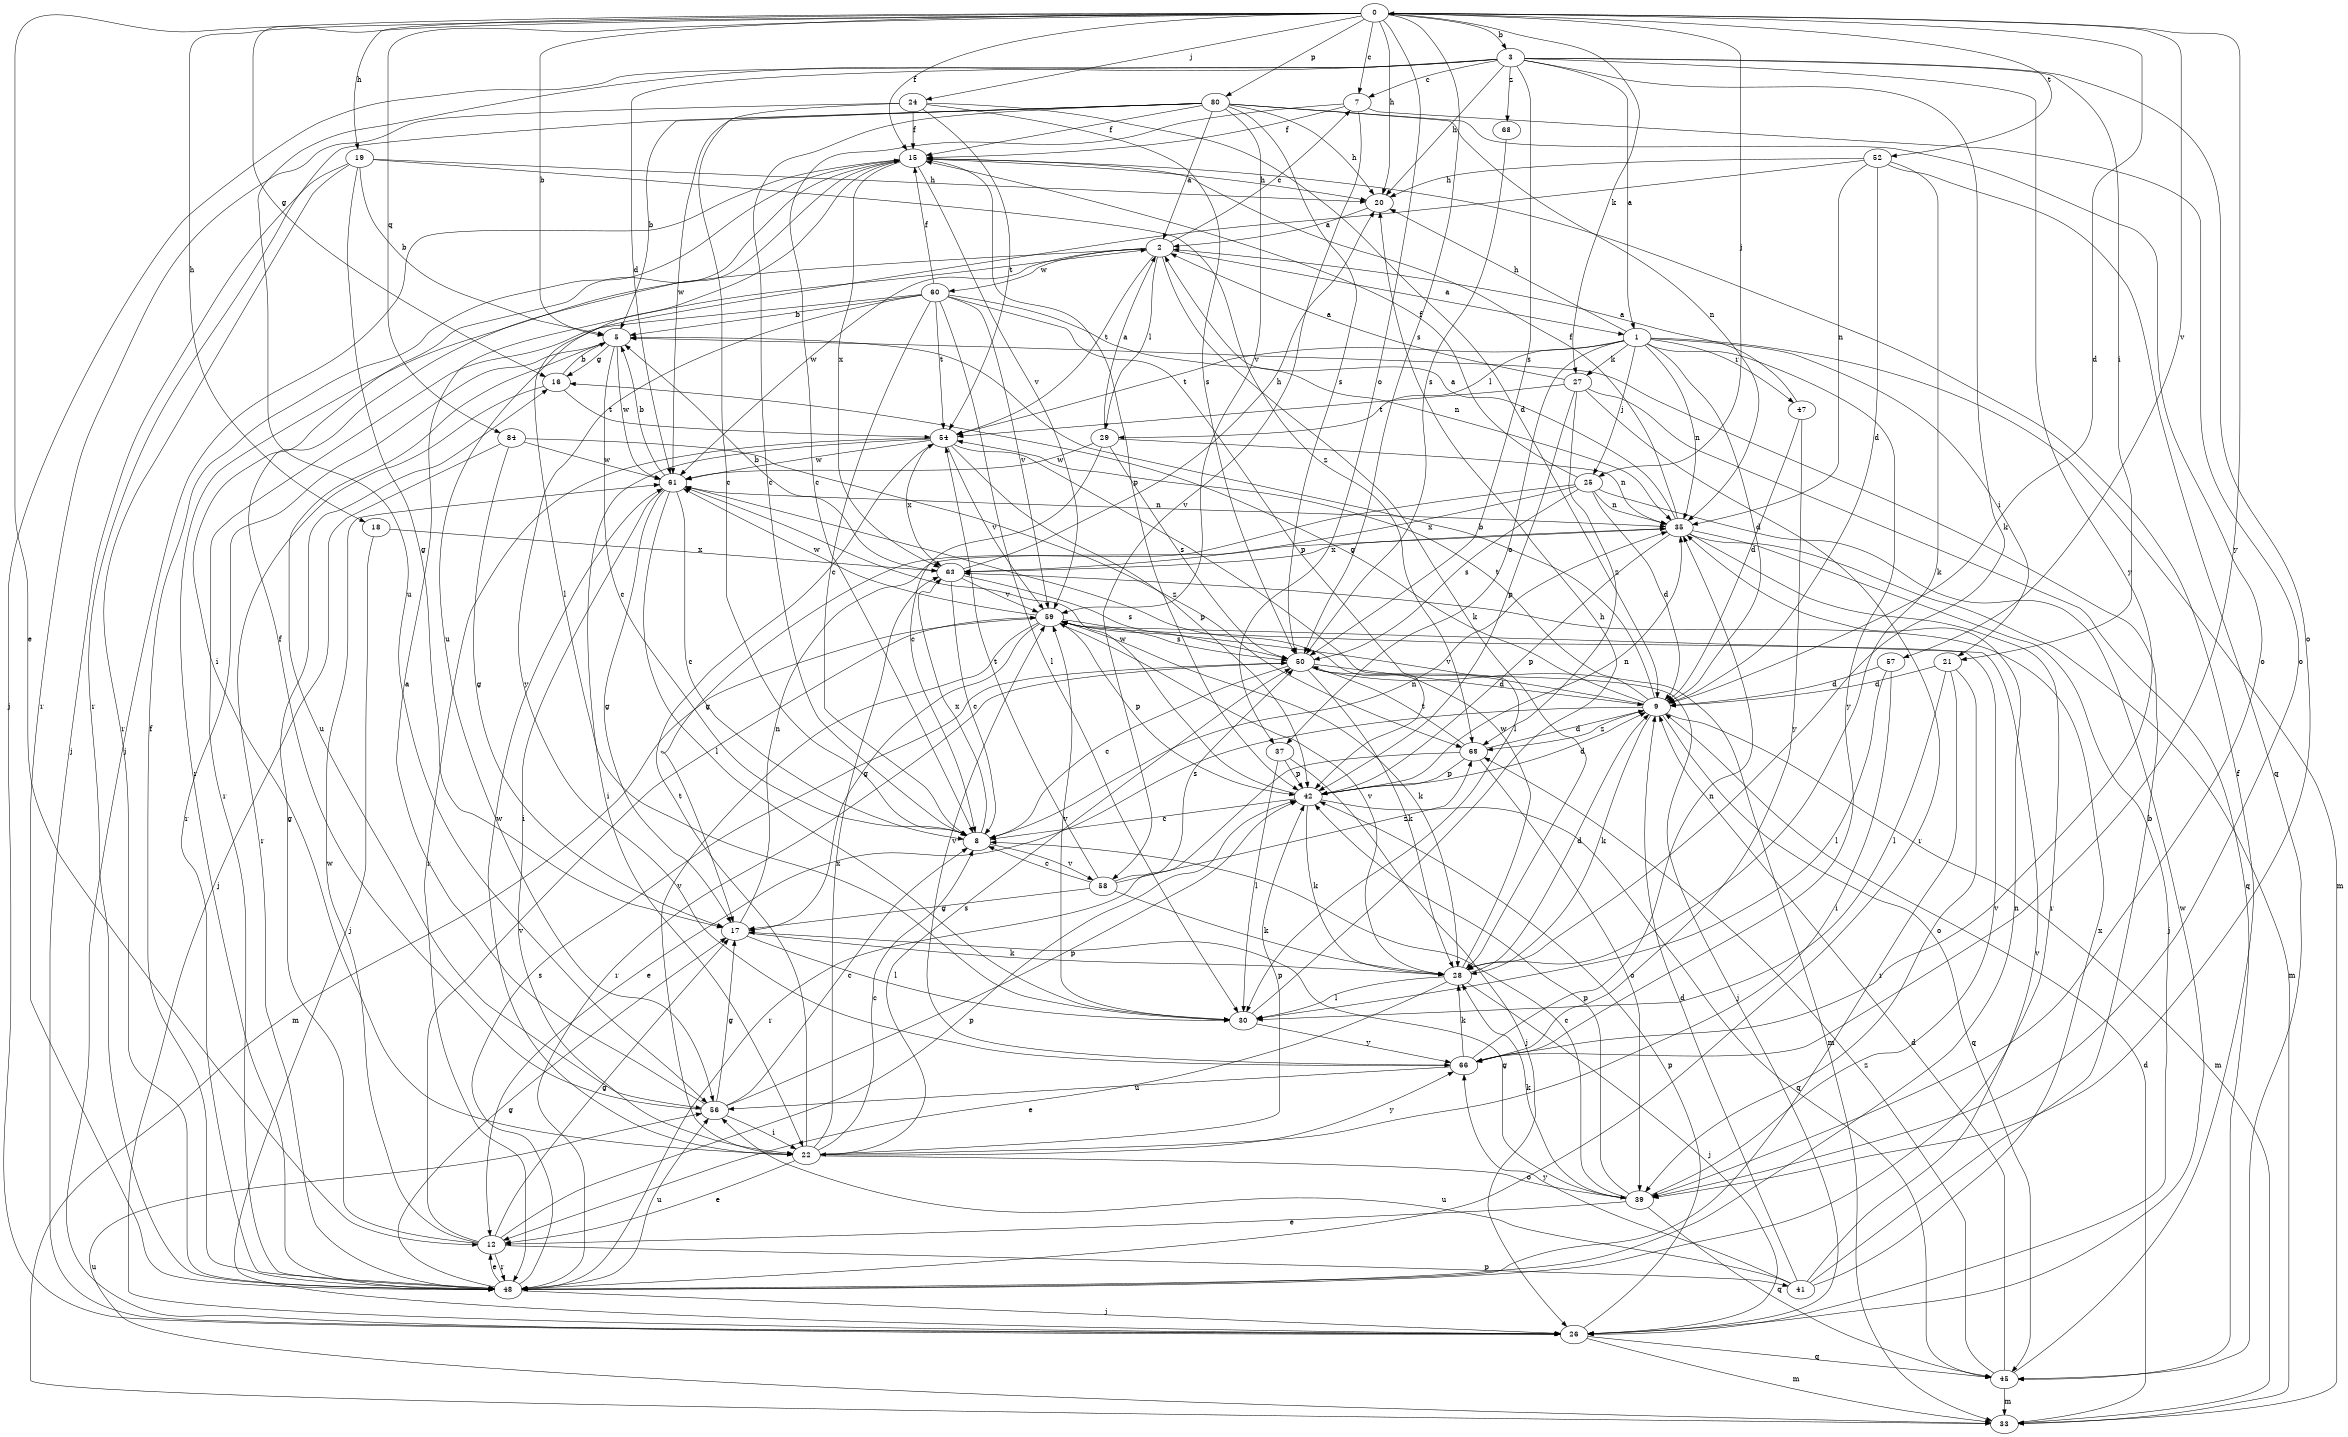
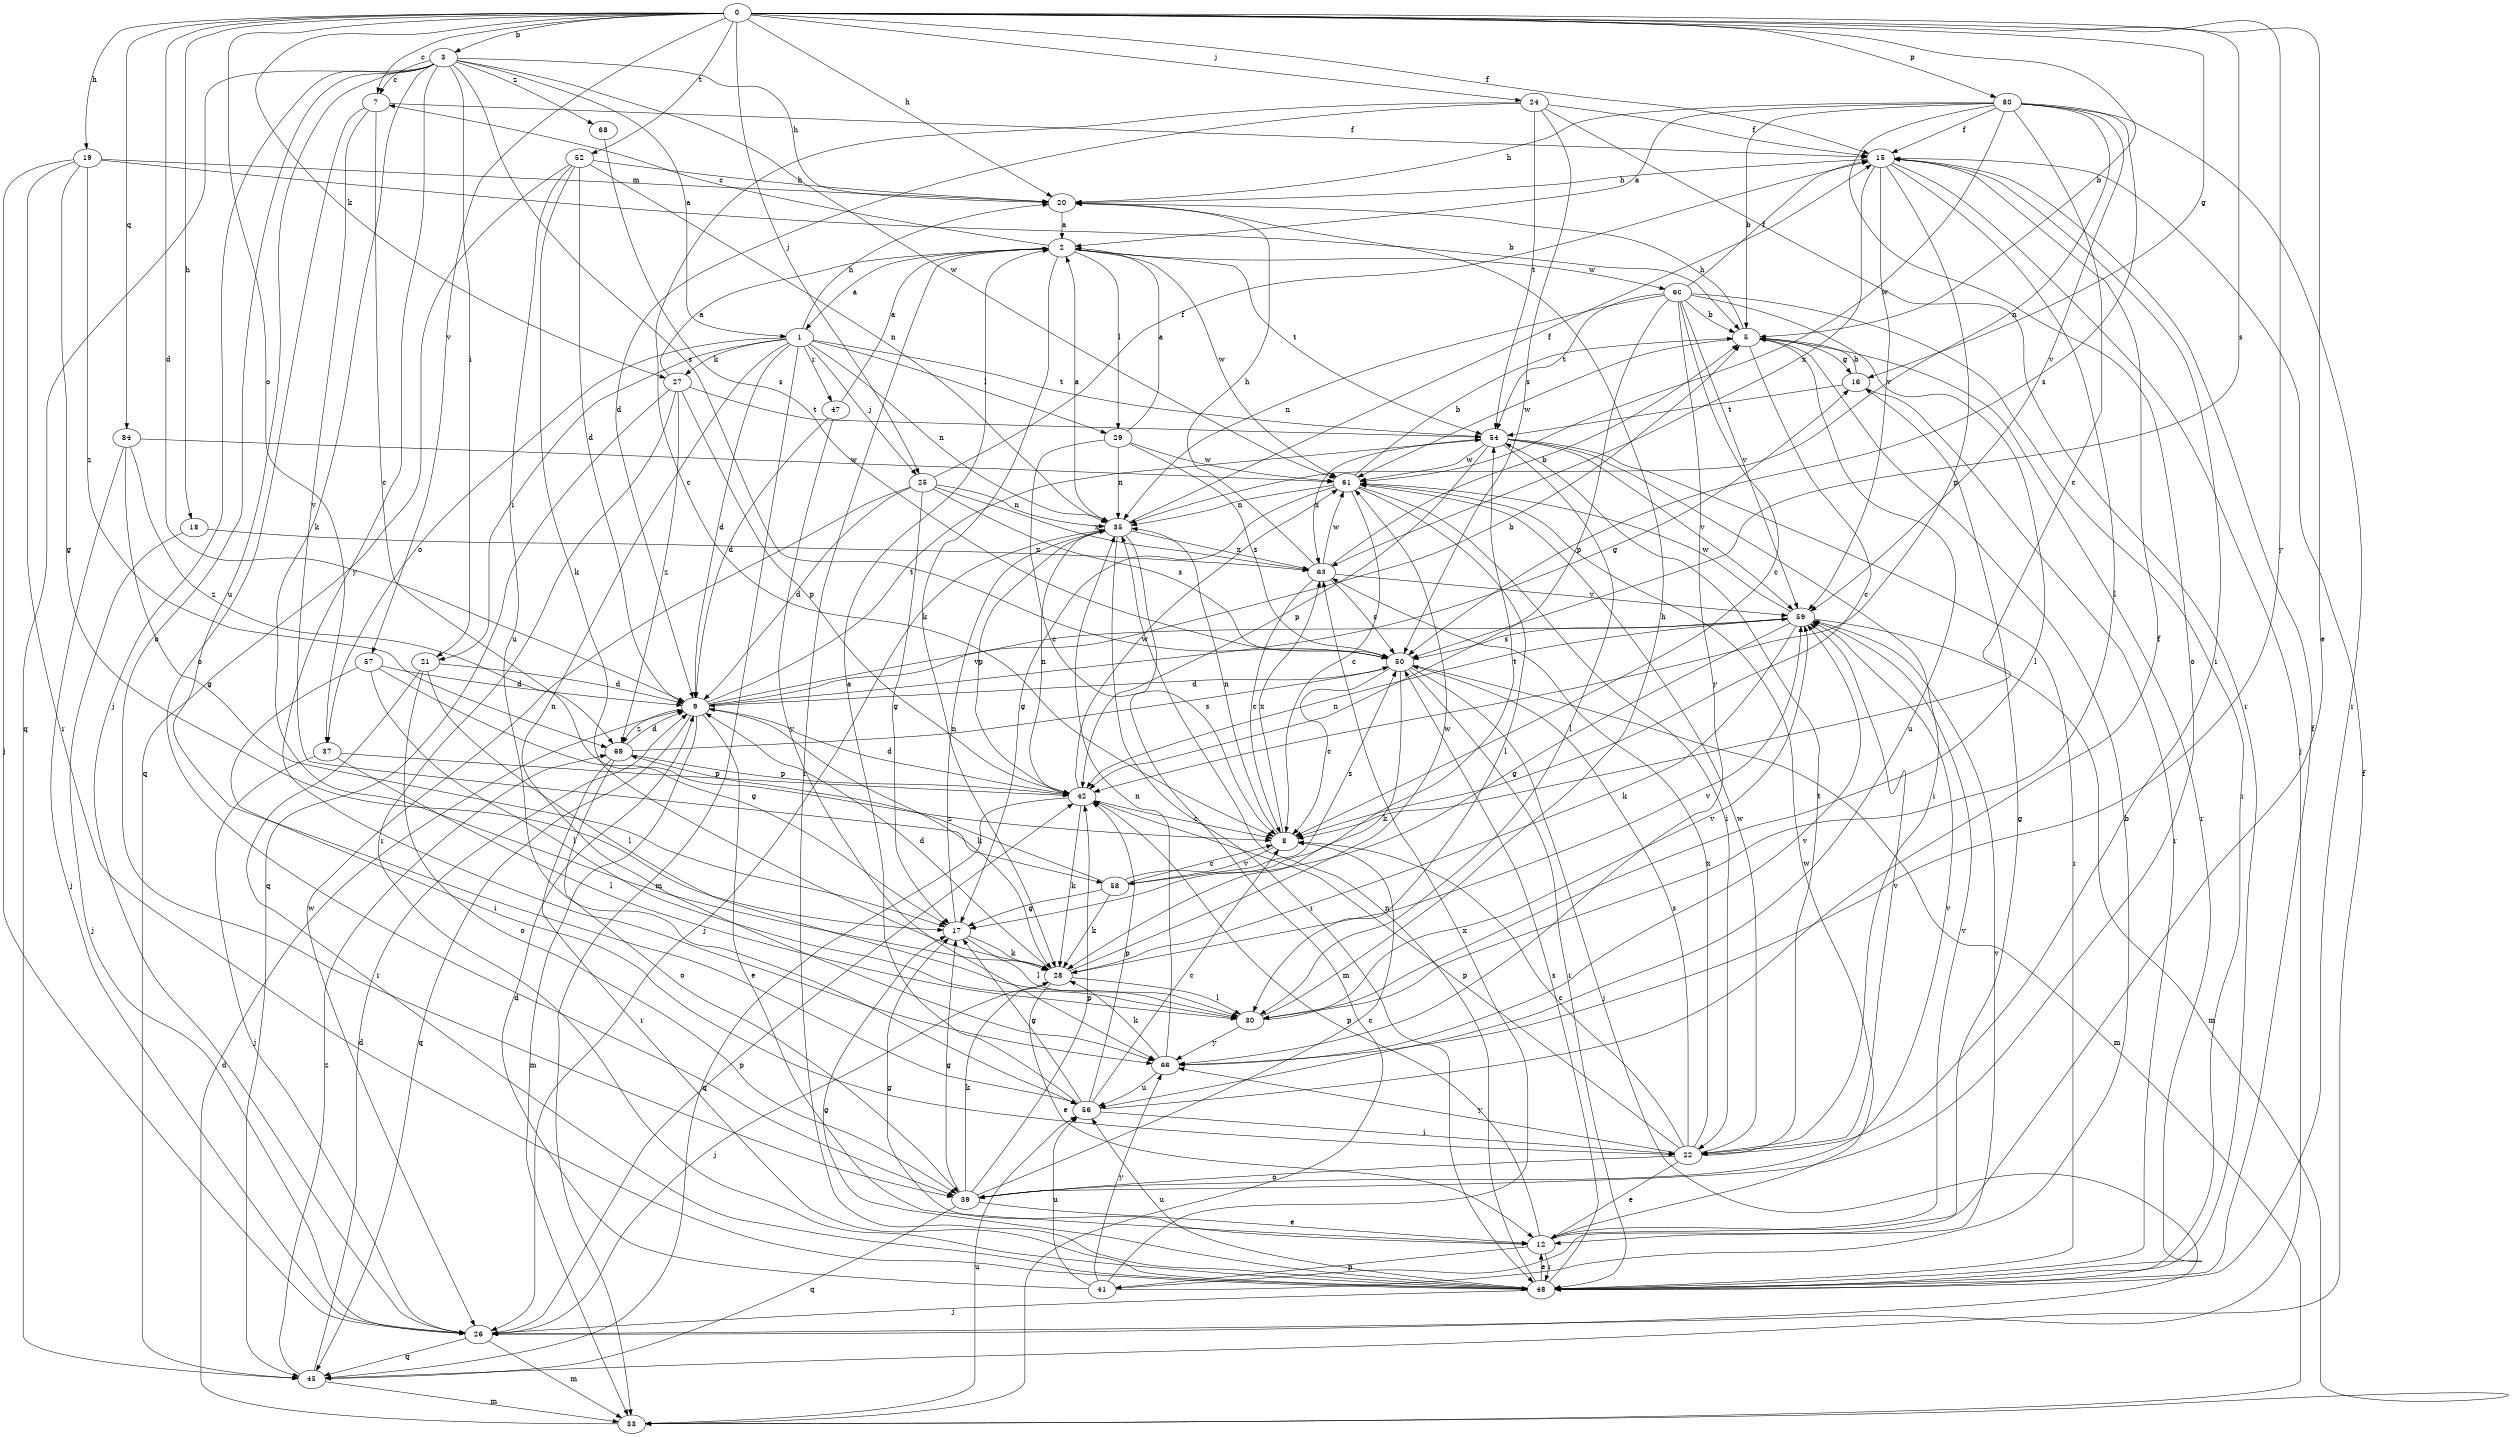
edge "19" -> "20": label "h" -> "m"
edge "5" -> "20": added, label "h"
edge "3" -> "61": label "d" -> "w"
edge "66" -> "0": reversed
edge "63" -> "61": added, label "w"
edge "59" -> "42": label "p" -> "n"
edge "69" -> "50": label "t" -> "s"
edge "1" -> "66": label "y" -> "n"
edge "3" -> "45": added, label "q"
edge "57" -> "17": added, label "g"
edge "59" -> "22": reversed
